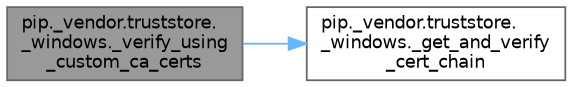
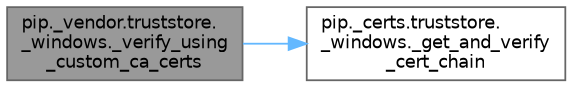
node "pip._vendor.truststore. _windows._get_and_verify _cert_chain": label "pip._vendor.truststore. _windows._get_and_verify _cert_chain" -> "pip._certs.truststore. _windows._get_and_verify _cert_chain"
